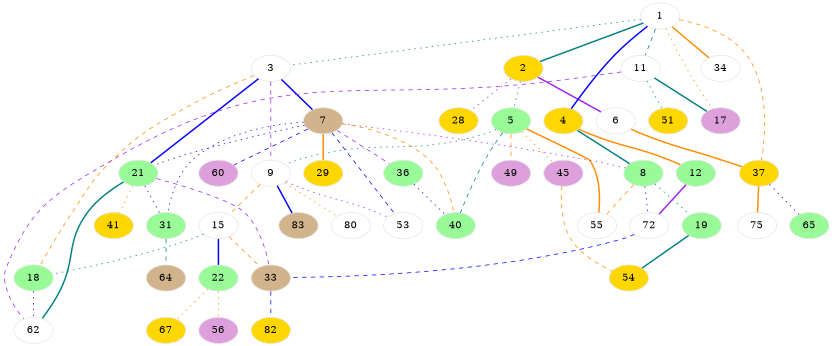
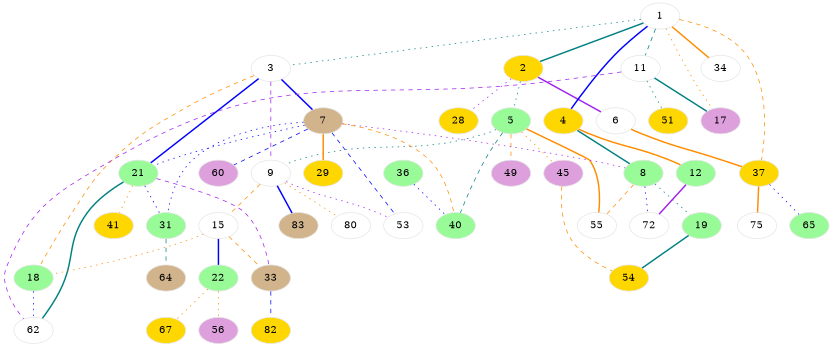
edge "7" -- "36": removed
edge "15" -- "18": color teal -> darkorange
edge "72" -- "33": removed
